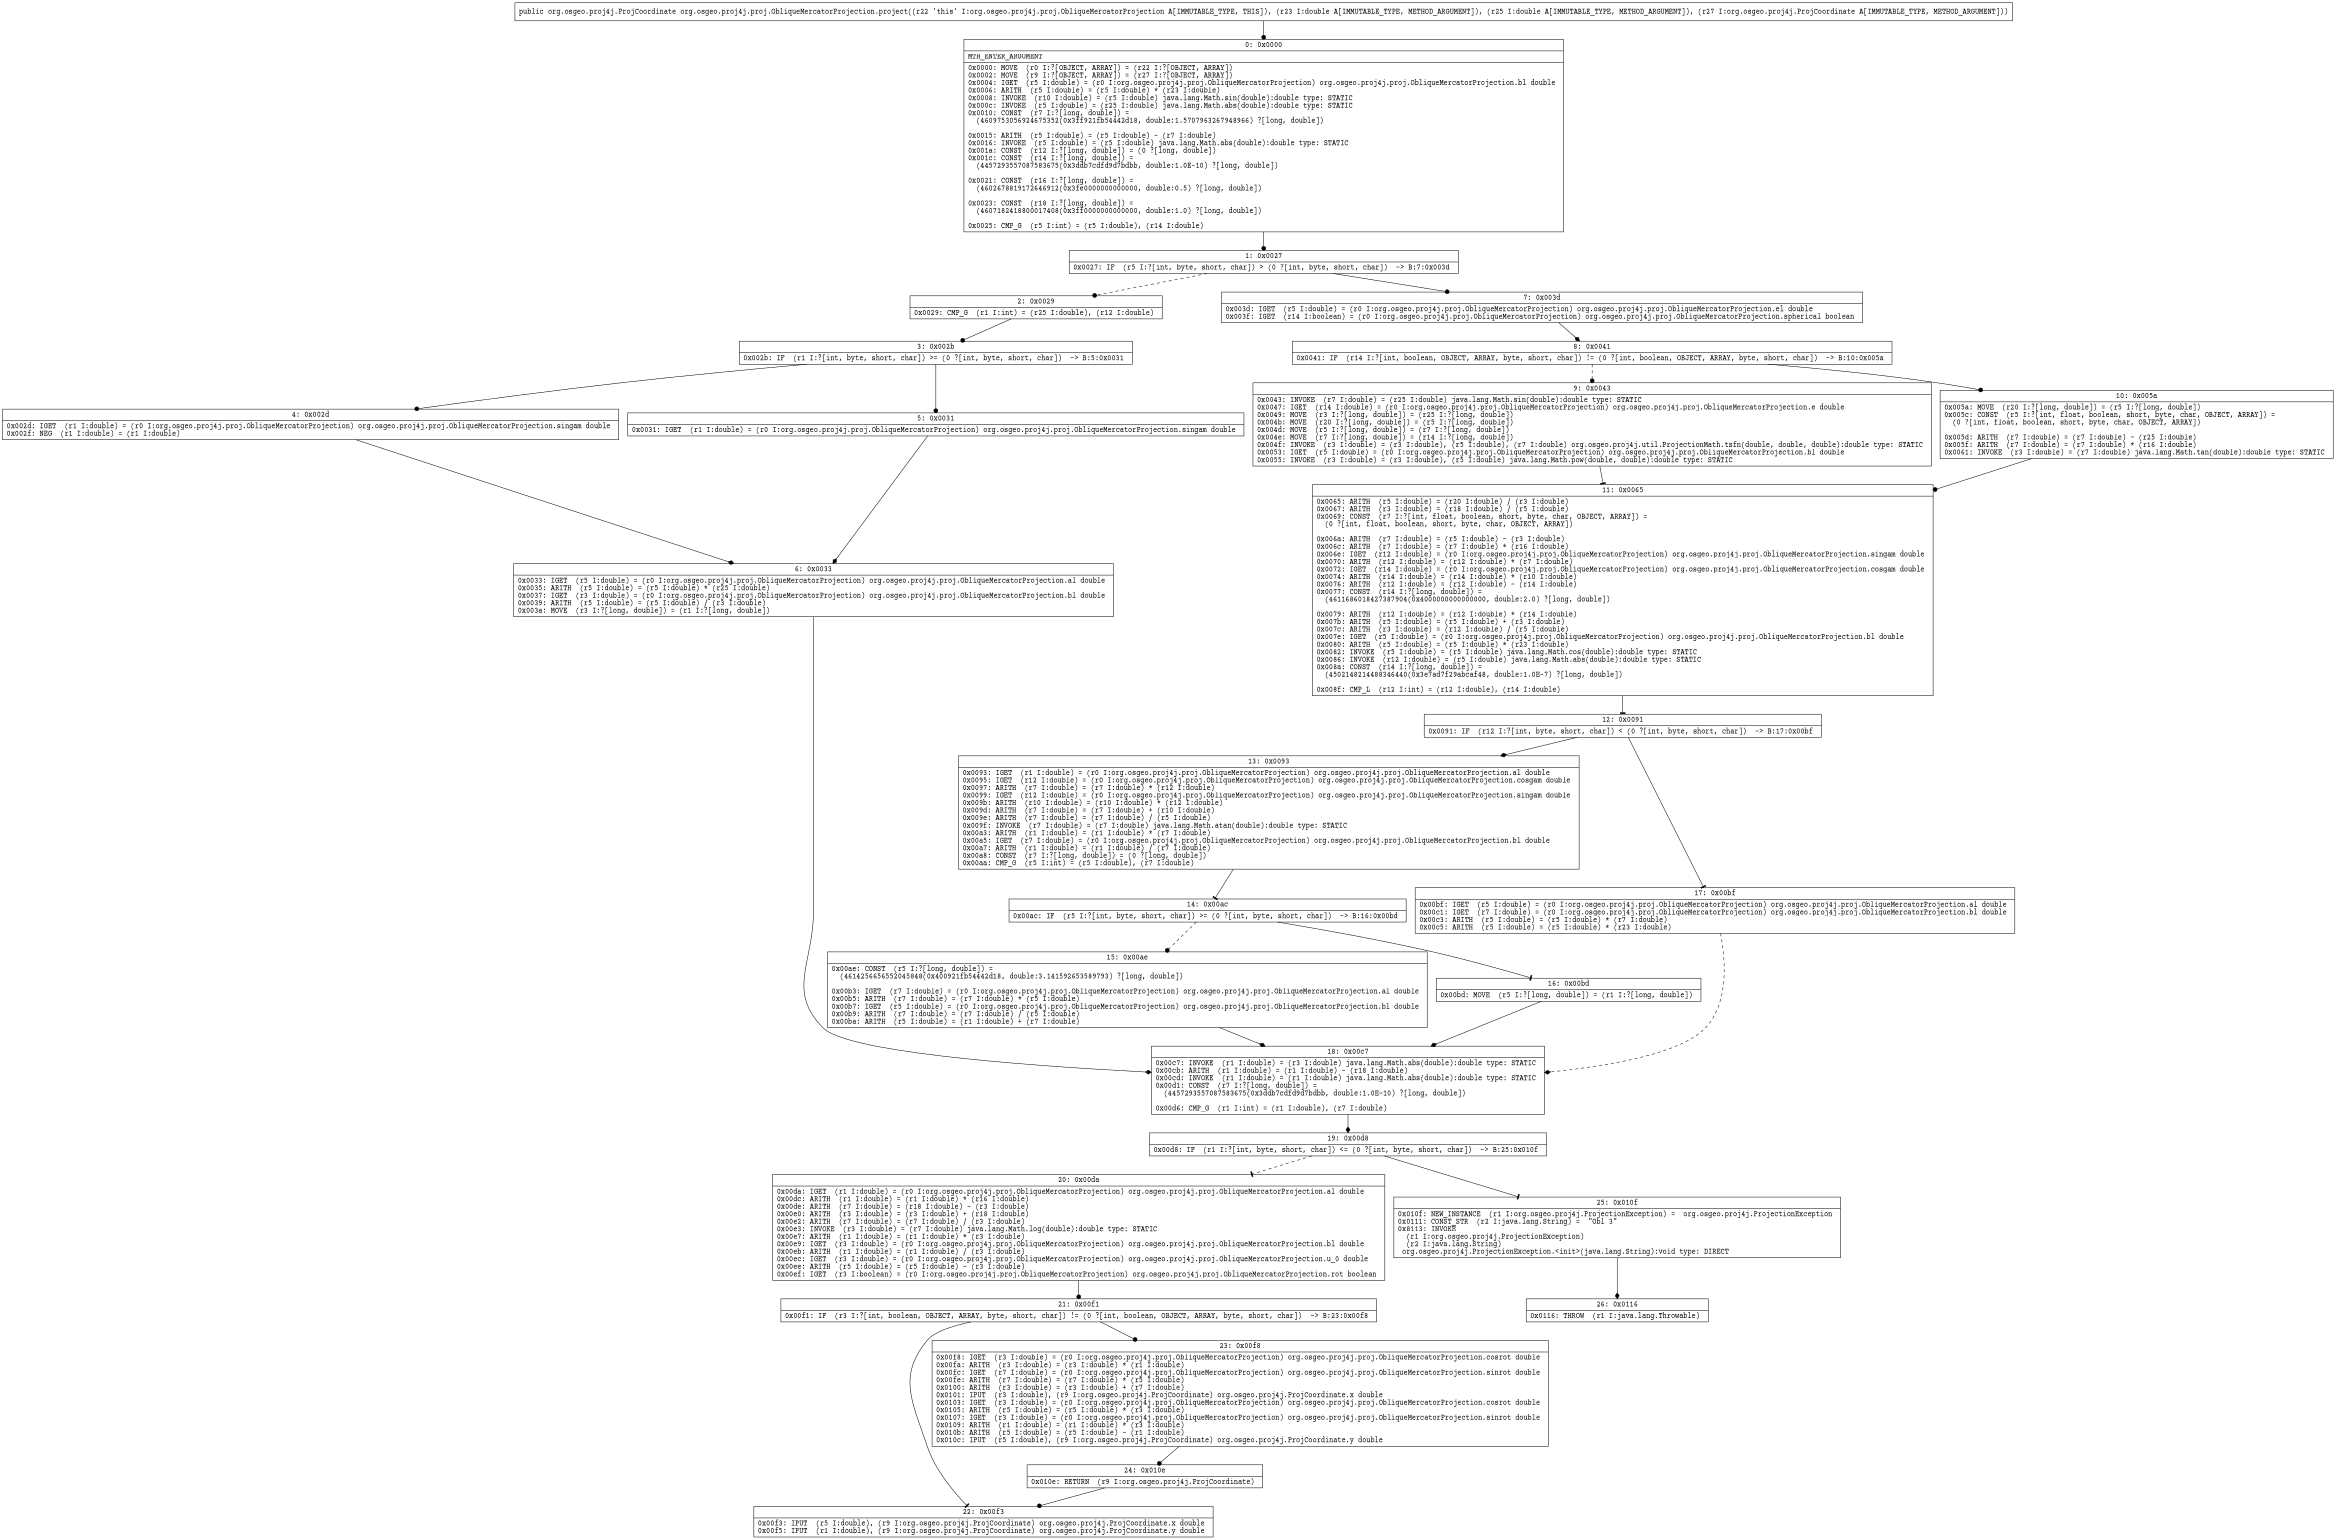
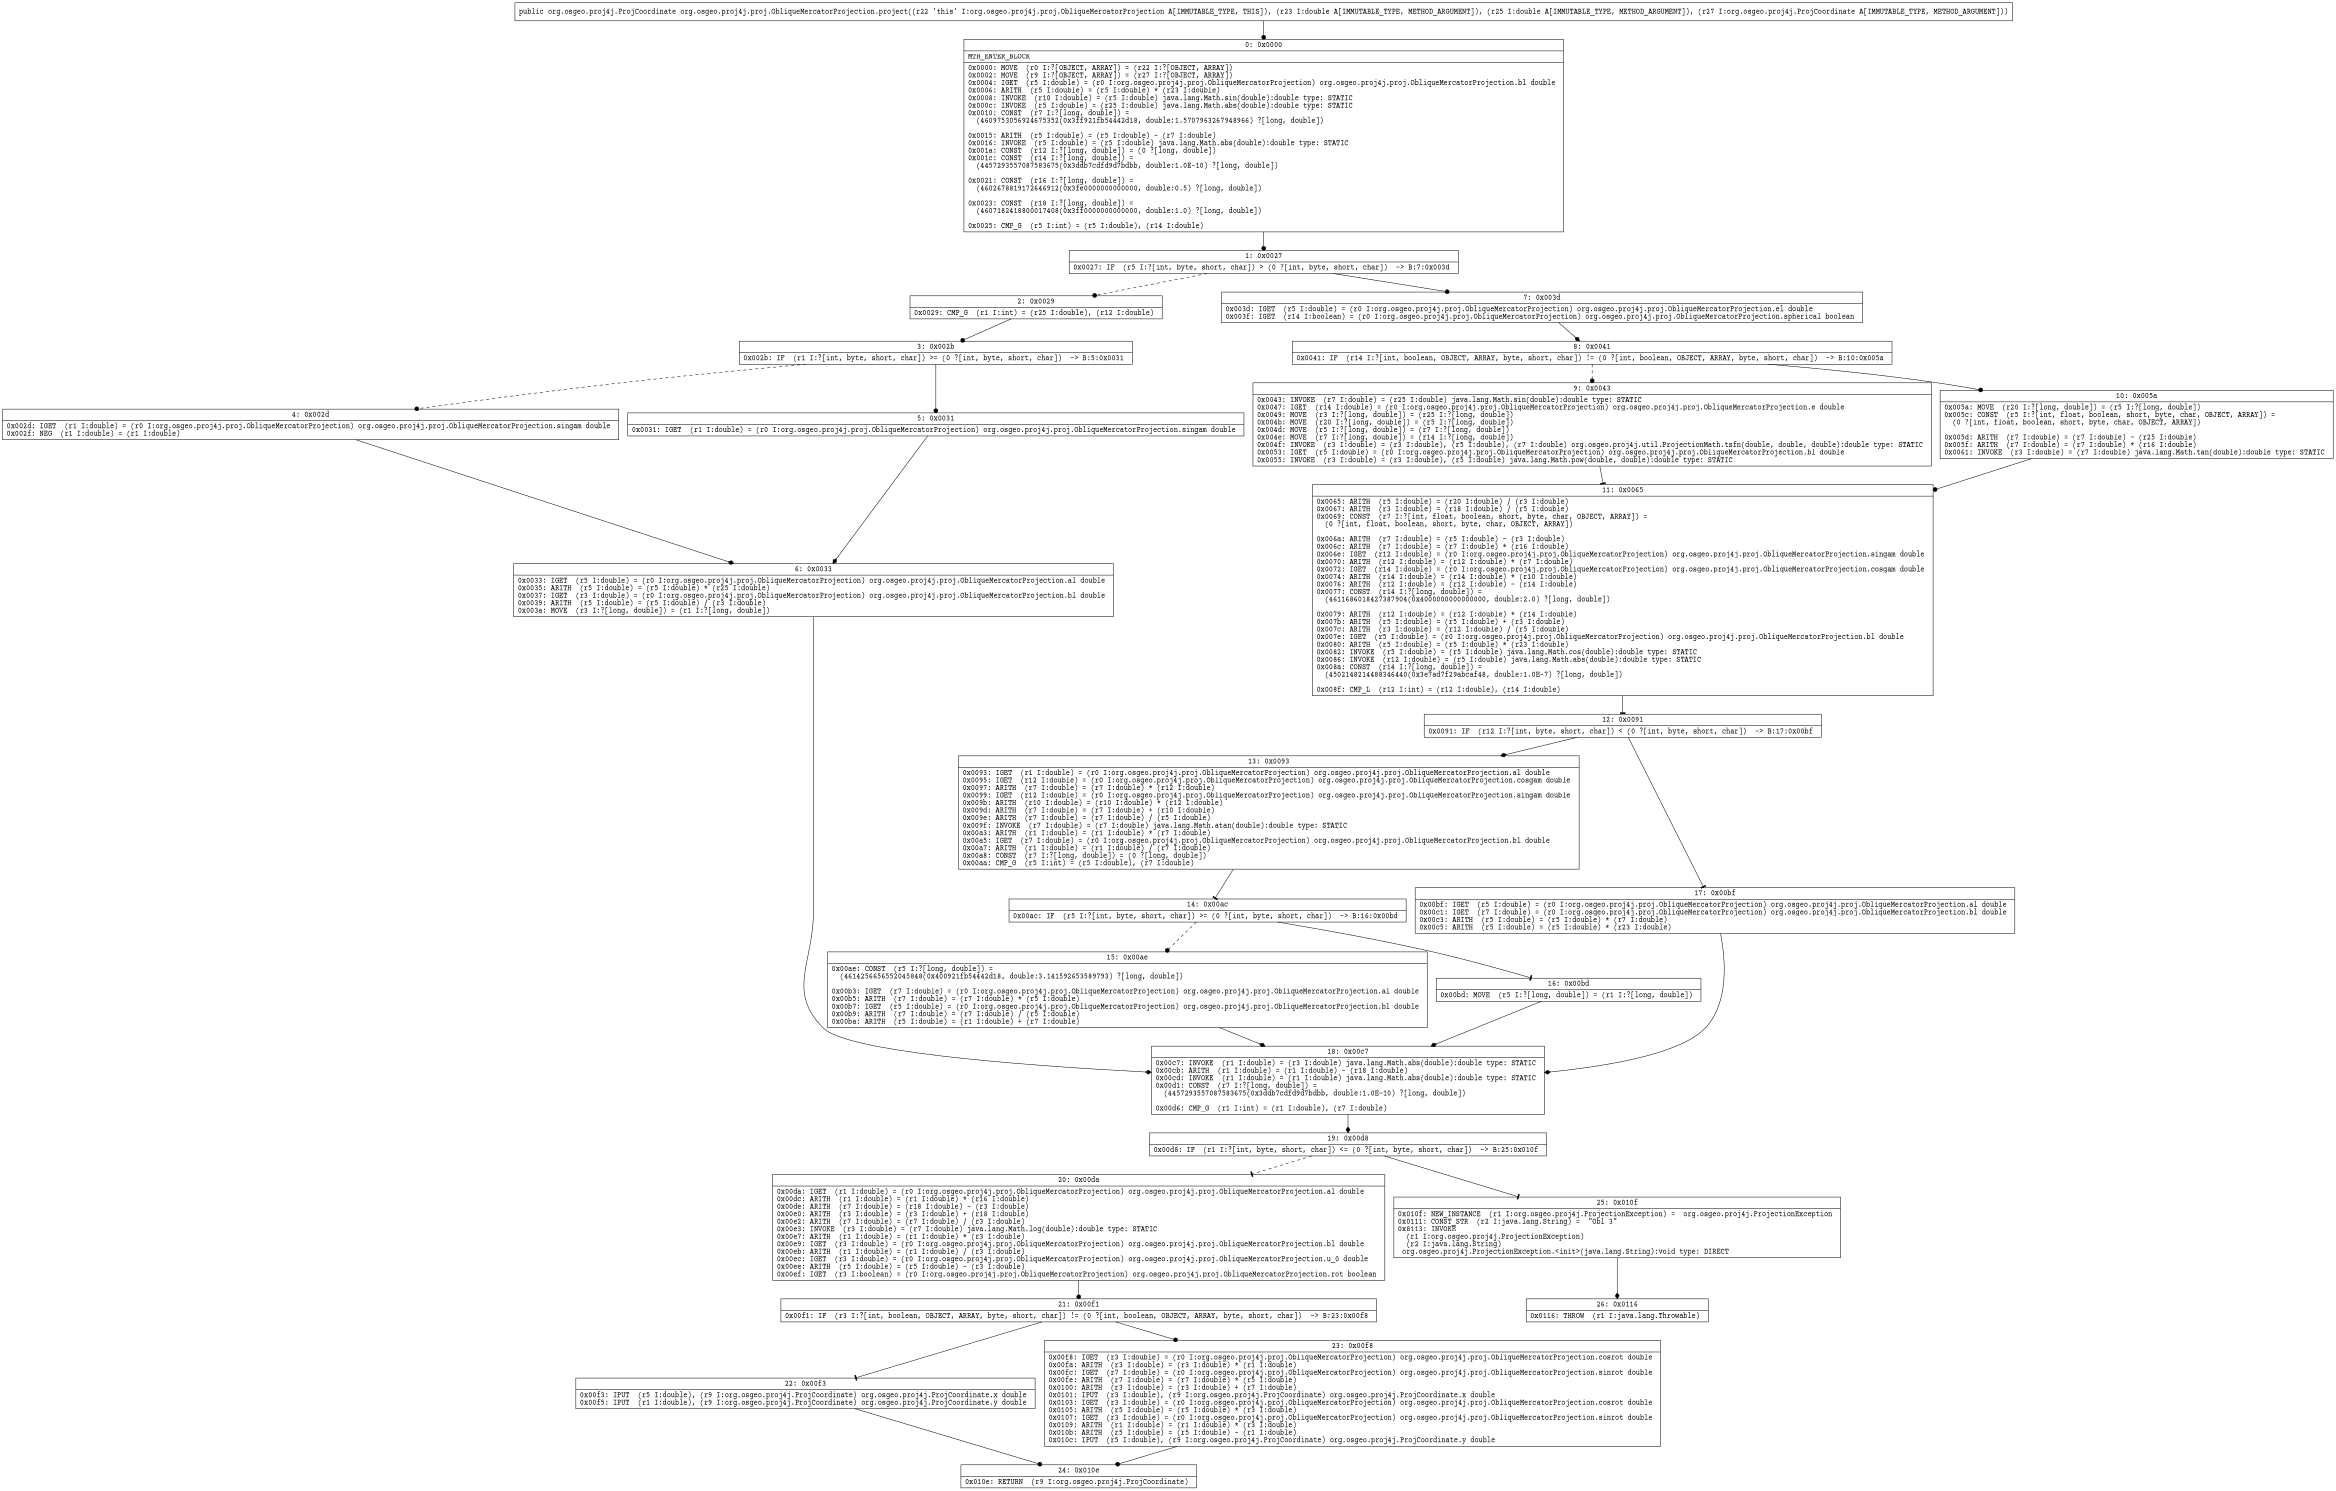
node "0: 0x0000": text "MTH_ENTER_ARGUMENT" -> "MTH_ENTER_BLOCK"
edge "3: 0x002b" -> "4: 0x002d": style solid -> dashed
edge "17: 0x00bf" -> "18: 0x00c7": style dashed -> solid
edge "24: 0x010e" -> "22: 0x00f3": reversed
